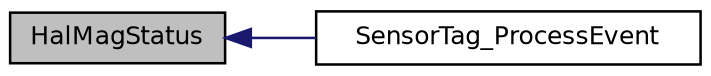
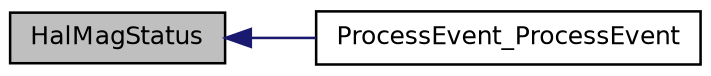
node "SensorTag_ProcessEvent": label "SensorTag_ProcessEvent" -> "ProcessEvent_ProcessEvent"
